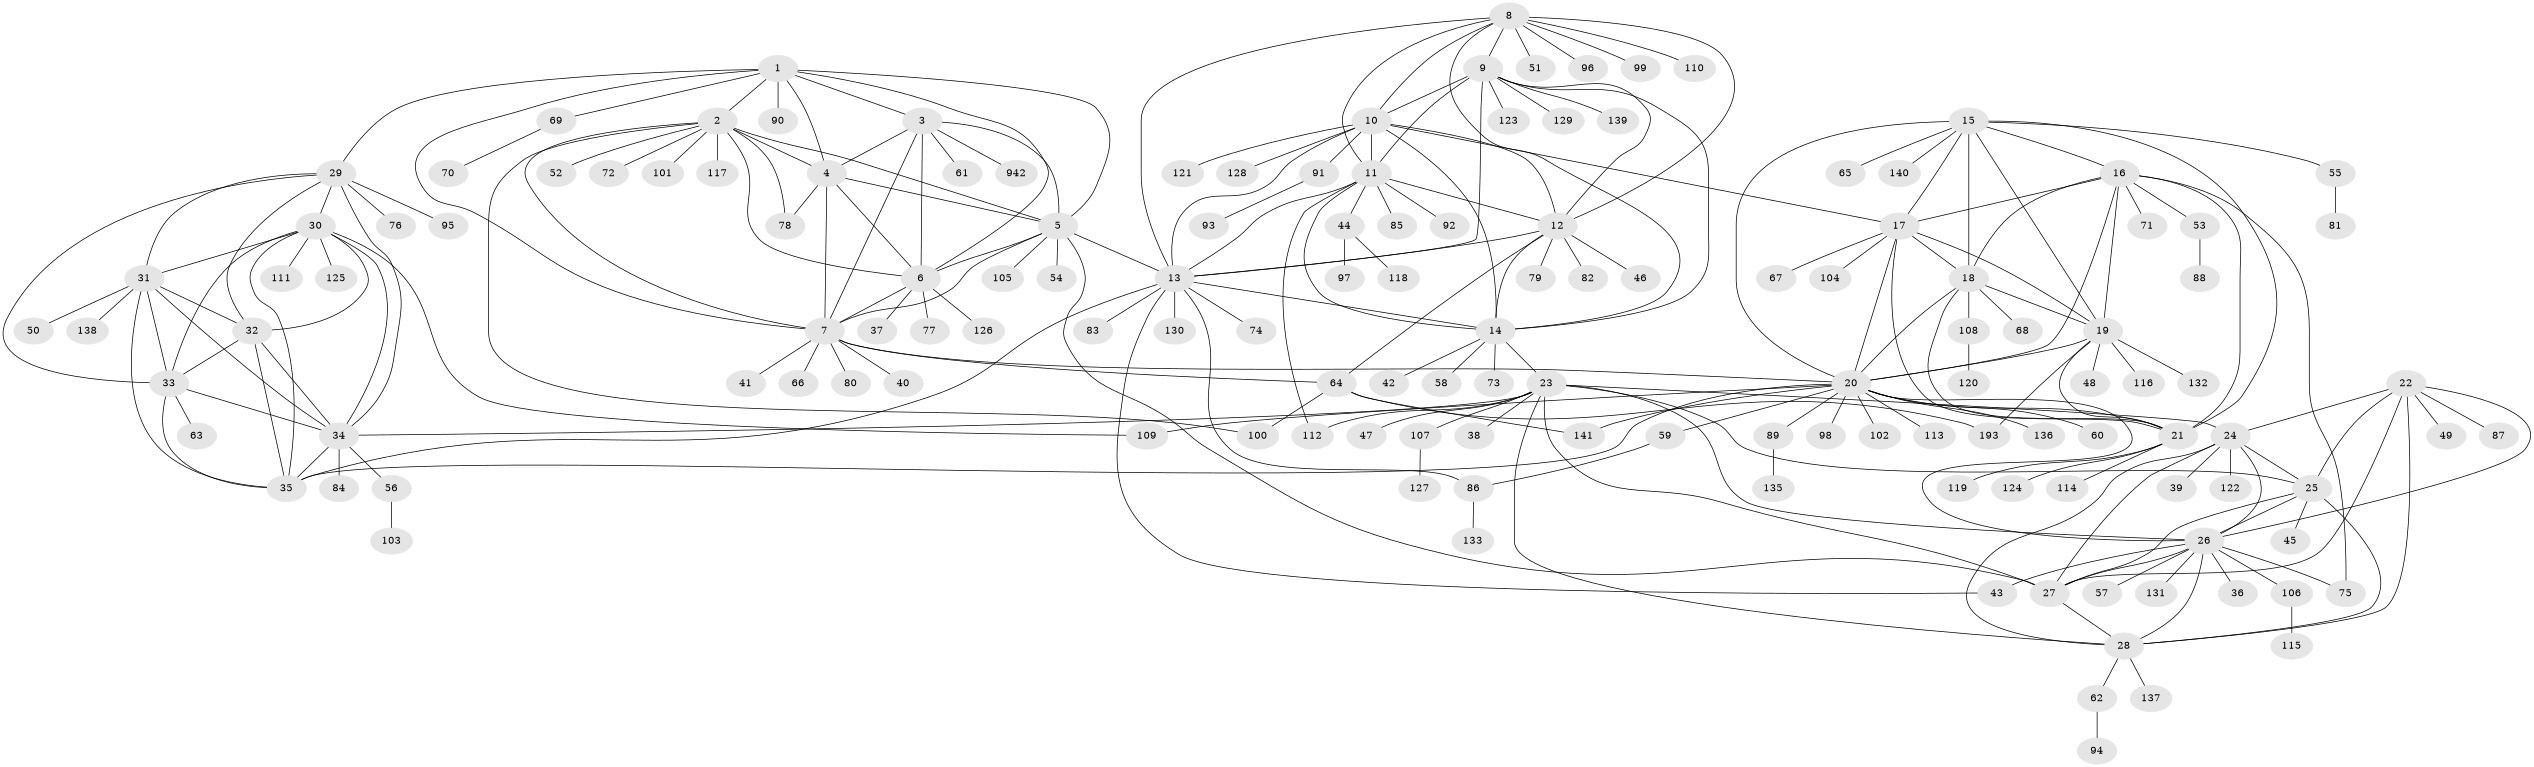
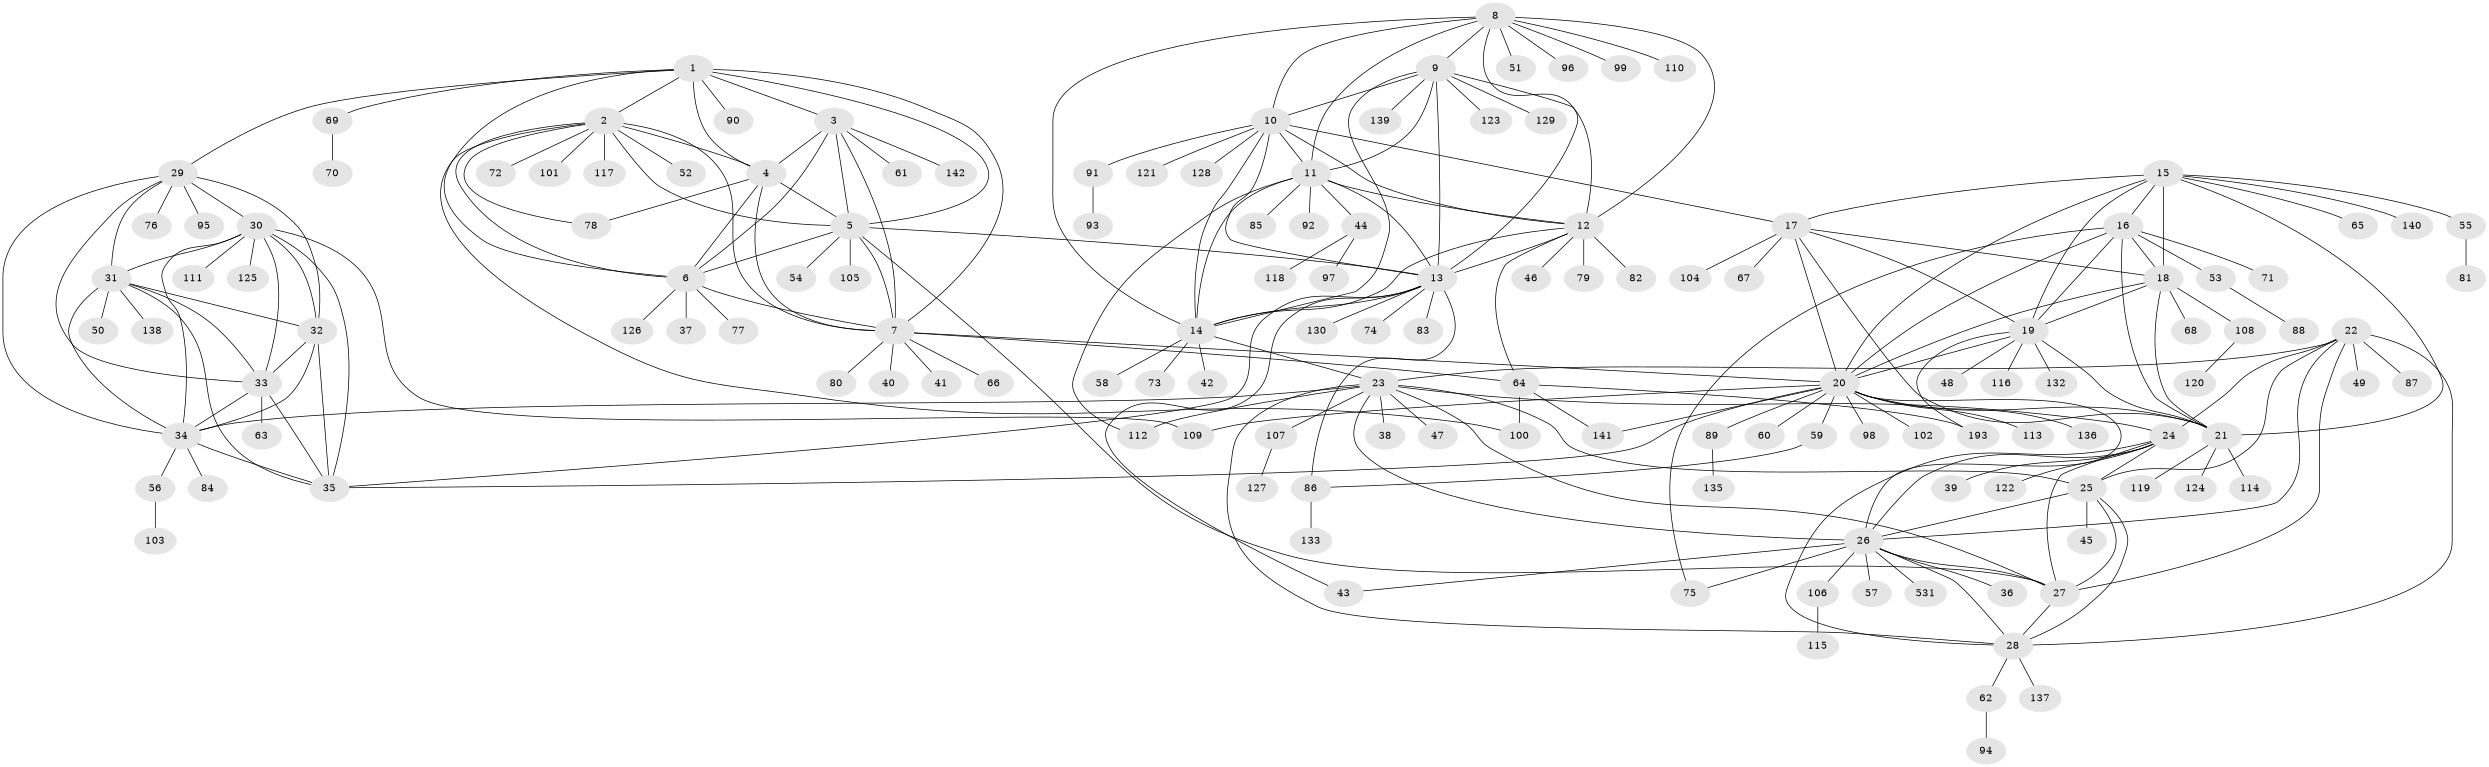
node "942": label "942" -> "142"
edge "16" -- "17": removed
edge "22" -- "23": added
node "131": label "131" -> "531"
